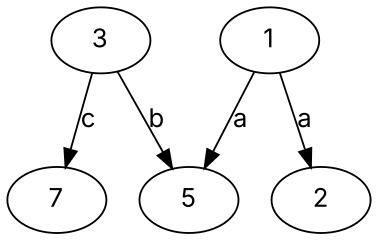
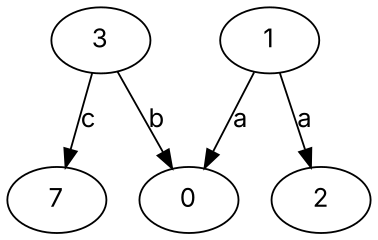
node "5": label "5" -> "0"
